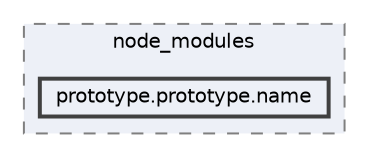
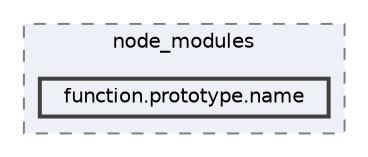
node "prototype.prototype.name": label "prototype.prototype.name" -> "function.prototype.name"
